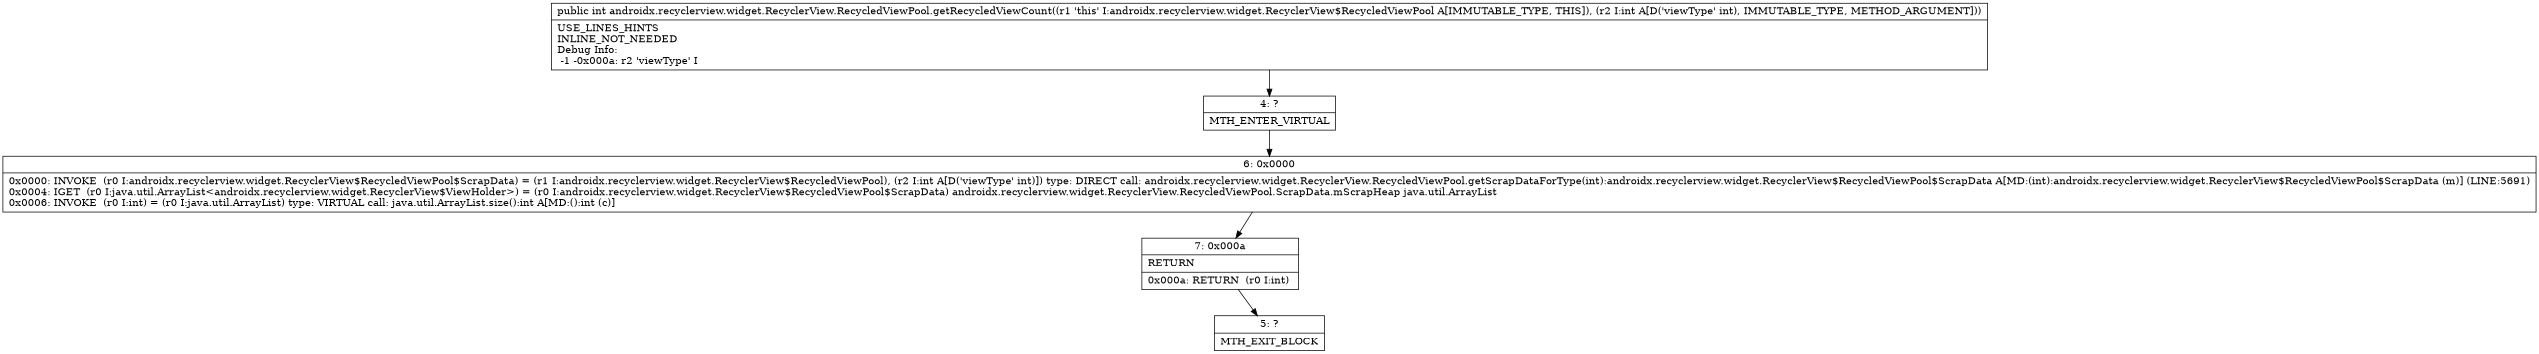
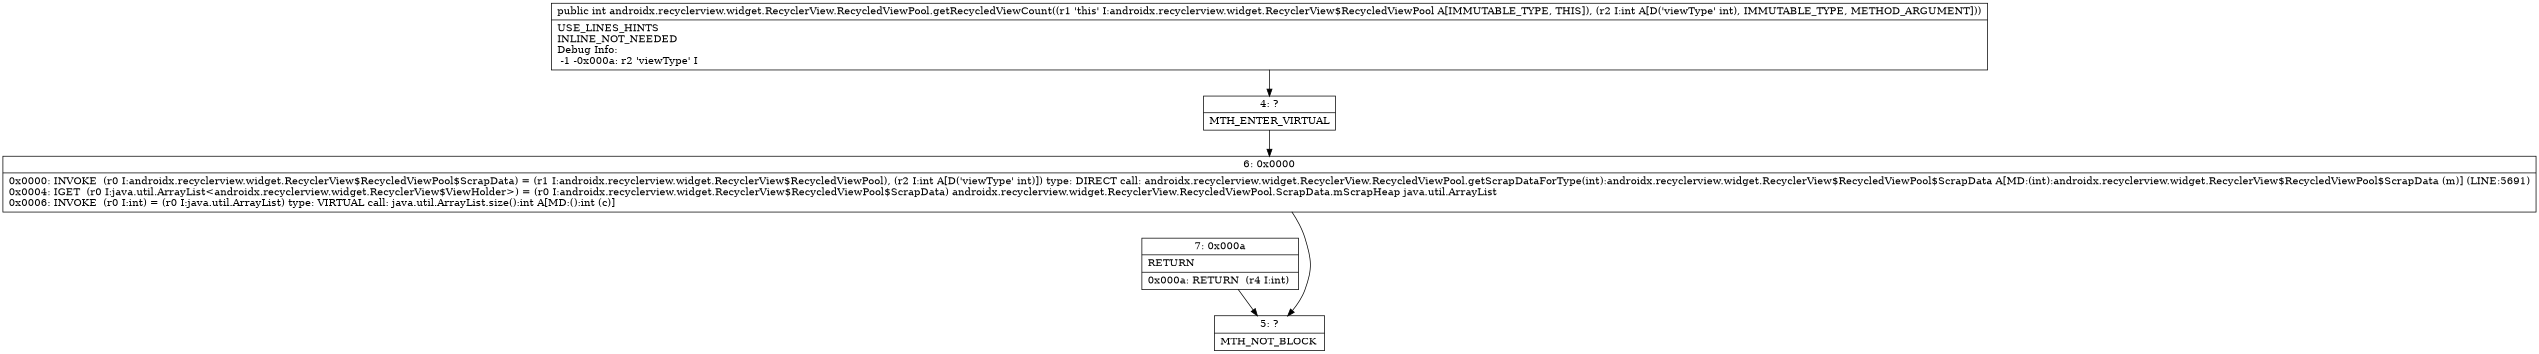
edge "6: 0x0000" -> "7: 0x000a": now "6: 0x0000" -> "5: ?"
node "7: 0x000a": text "0x000a: RETURN  (r0 I:int)" -> "0x000a: RETURN  (r4 I:int)"
node "5: ?": text "MTH_EXIT_BLOCK" -> "MTH_NOT_BLOCK"
